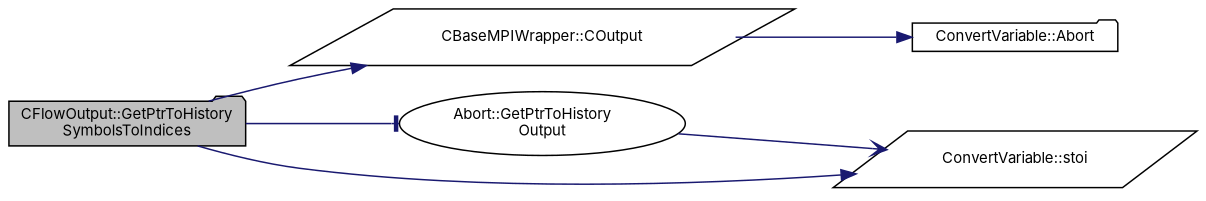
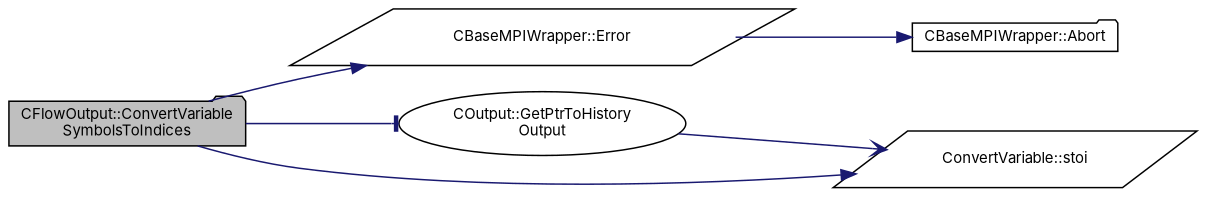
node "CBaseMPIWrapper::COutput": label "CBaseMPIWrapper::COutput" -> "CBaseMPIWrapper::Error"
node "ConvertVariable::Abort": label "ConvertVariable::Abort" -> "CBaseMPIWrapper::Abort"
node "CFlowOutput::GetPtrToHistory SymbolsToIndices": label "CFlowOutput::GetPtrToHistory SymbolsToIndices" -> "CFlowOutput::ConvertVariable SymbolsToIndices"
node "Abort::GetPtrToHistory Output": label "Abort::GetPtrToHistory Output" -> "COutput::GetPtrToHistory Output"
